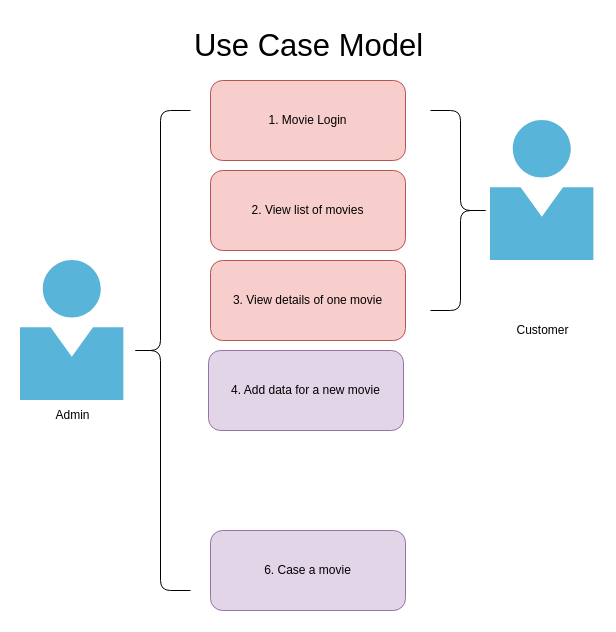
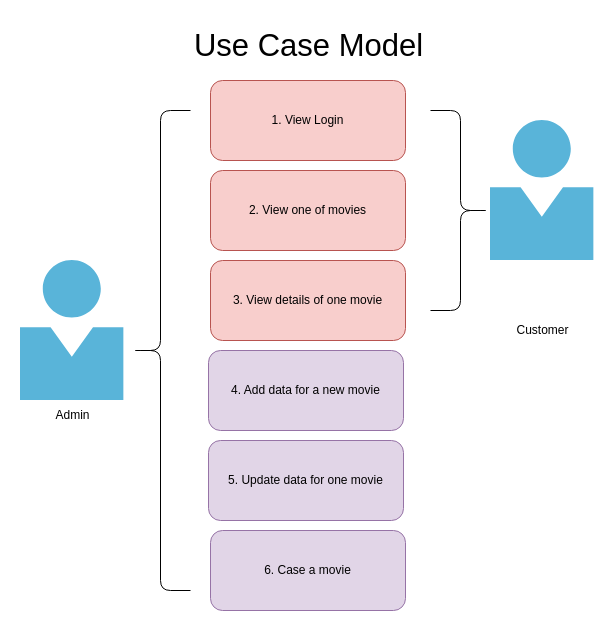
node "1. Movie Login": label "1. Movie Login" -> "1. View Login"
node "2. View list of movies": label "2. View list of movies" -> "2. View one of movies"
node "5. Update data for one movie": added
